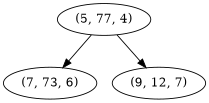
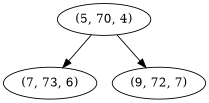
node "(5, 77, 4)": label "(5, 77, 4)" -> "(5, 70, 4)"
node "(9, 12, 7)": label "(9, 12, 7)" -> "(9, 72, 7)"
